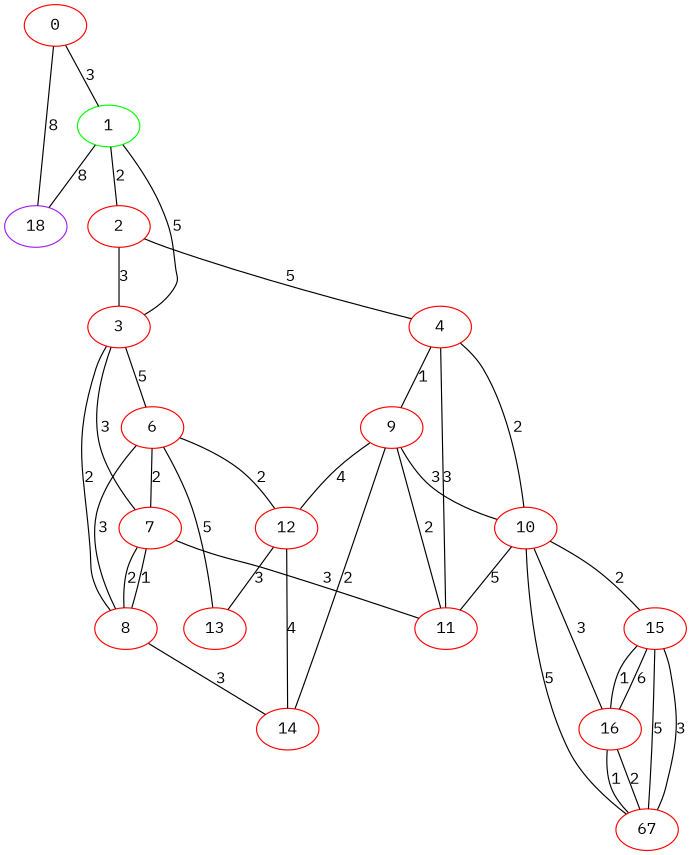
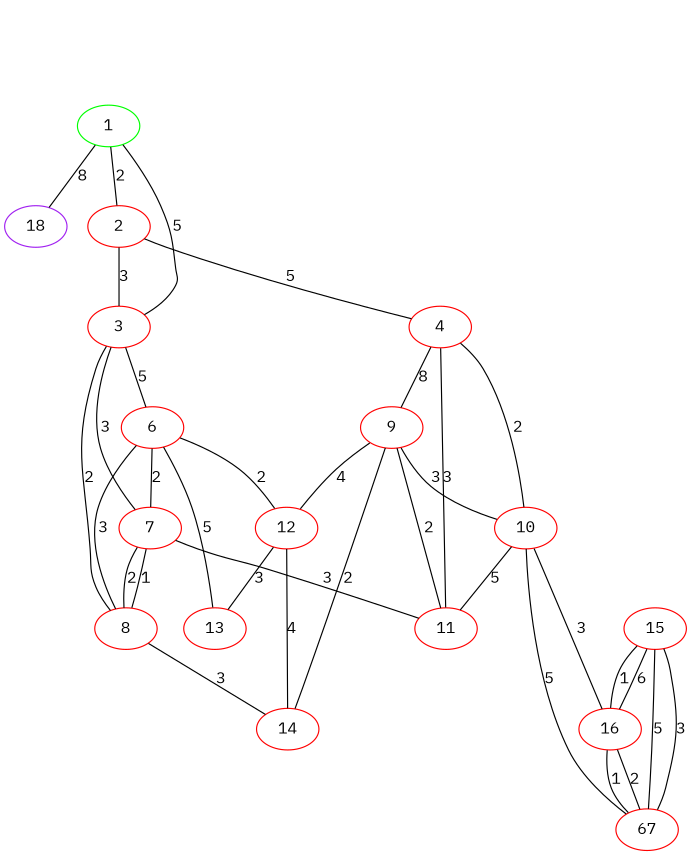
node "0": removed
edge "4" -- "9": label "1" -> "8"
edge "10" -- "15": removed, label "2"
